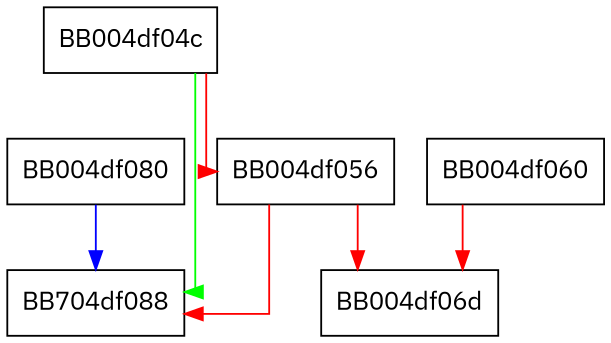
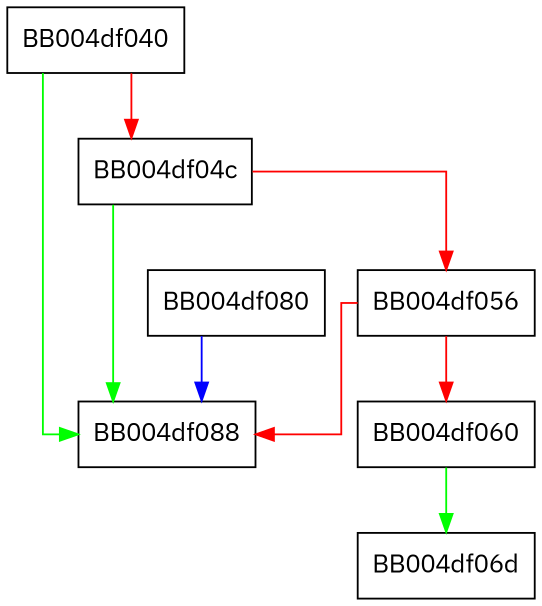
node "BB004df040": added
edge "BB004df056" -> "BB004df06d": now "BB004df056" -> "BB004df060"
edge "BB004df060" -> "BB004df06d": color red -> green
node "BB704df088": label "BB704df088" -> "BB004df088"
